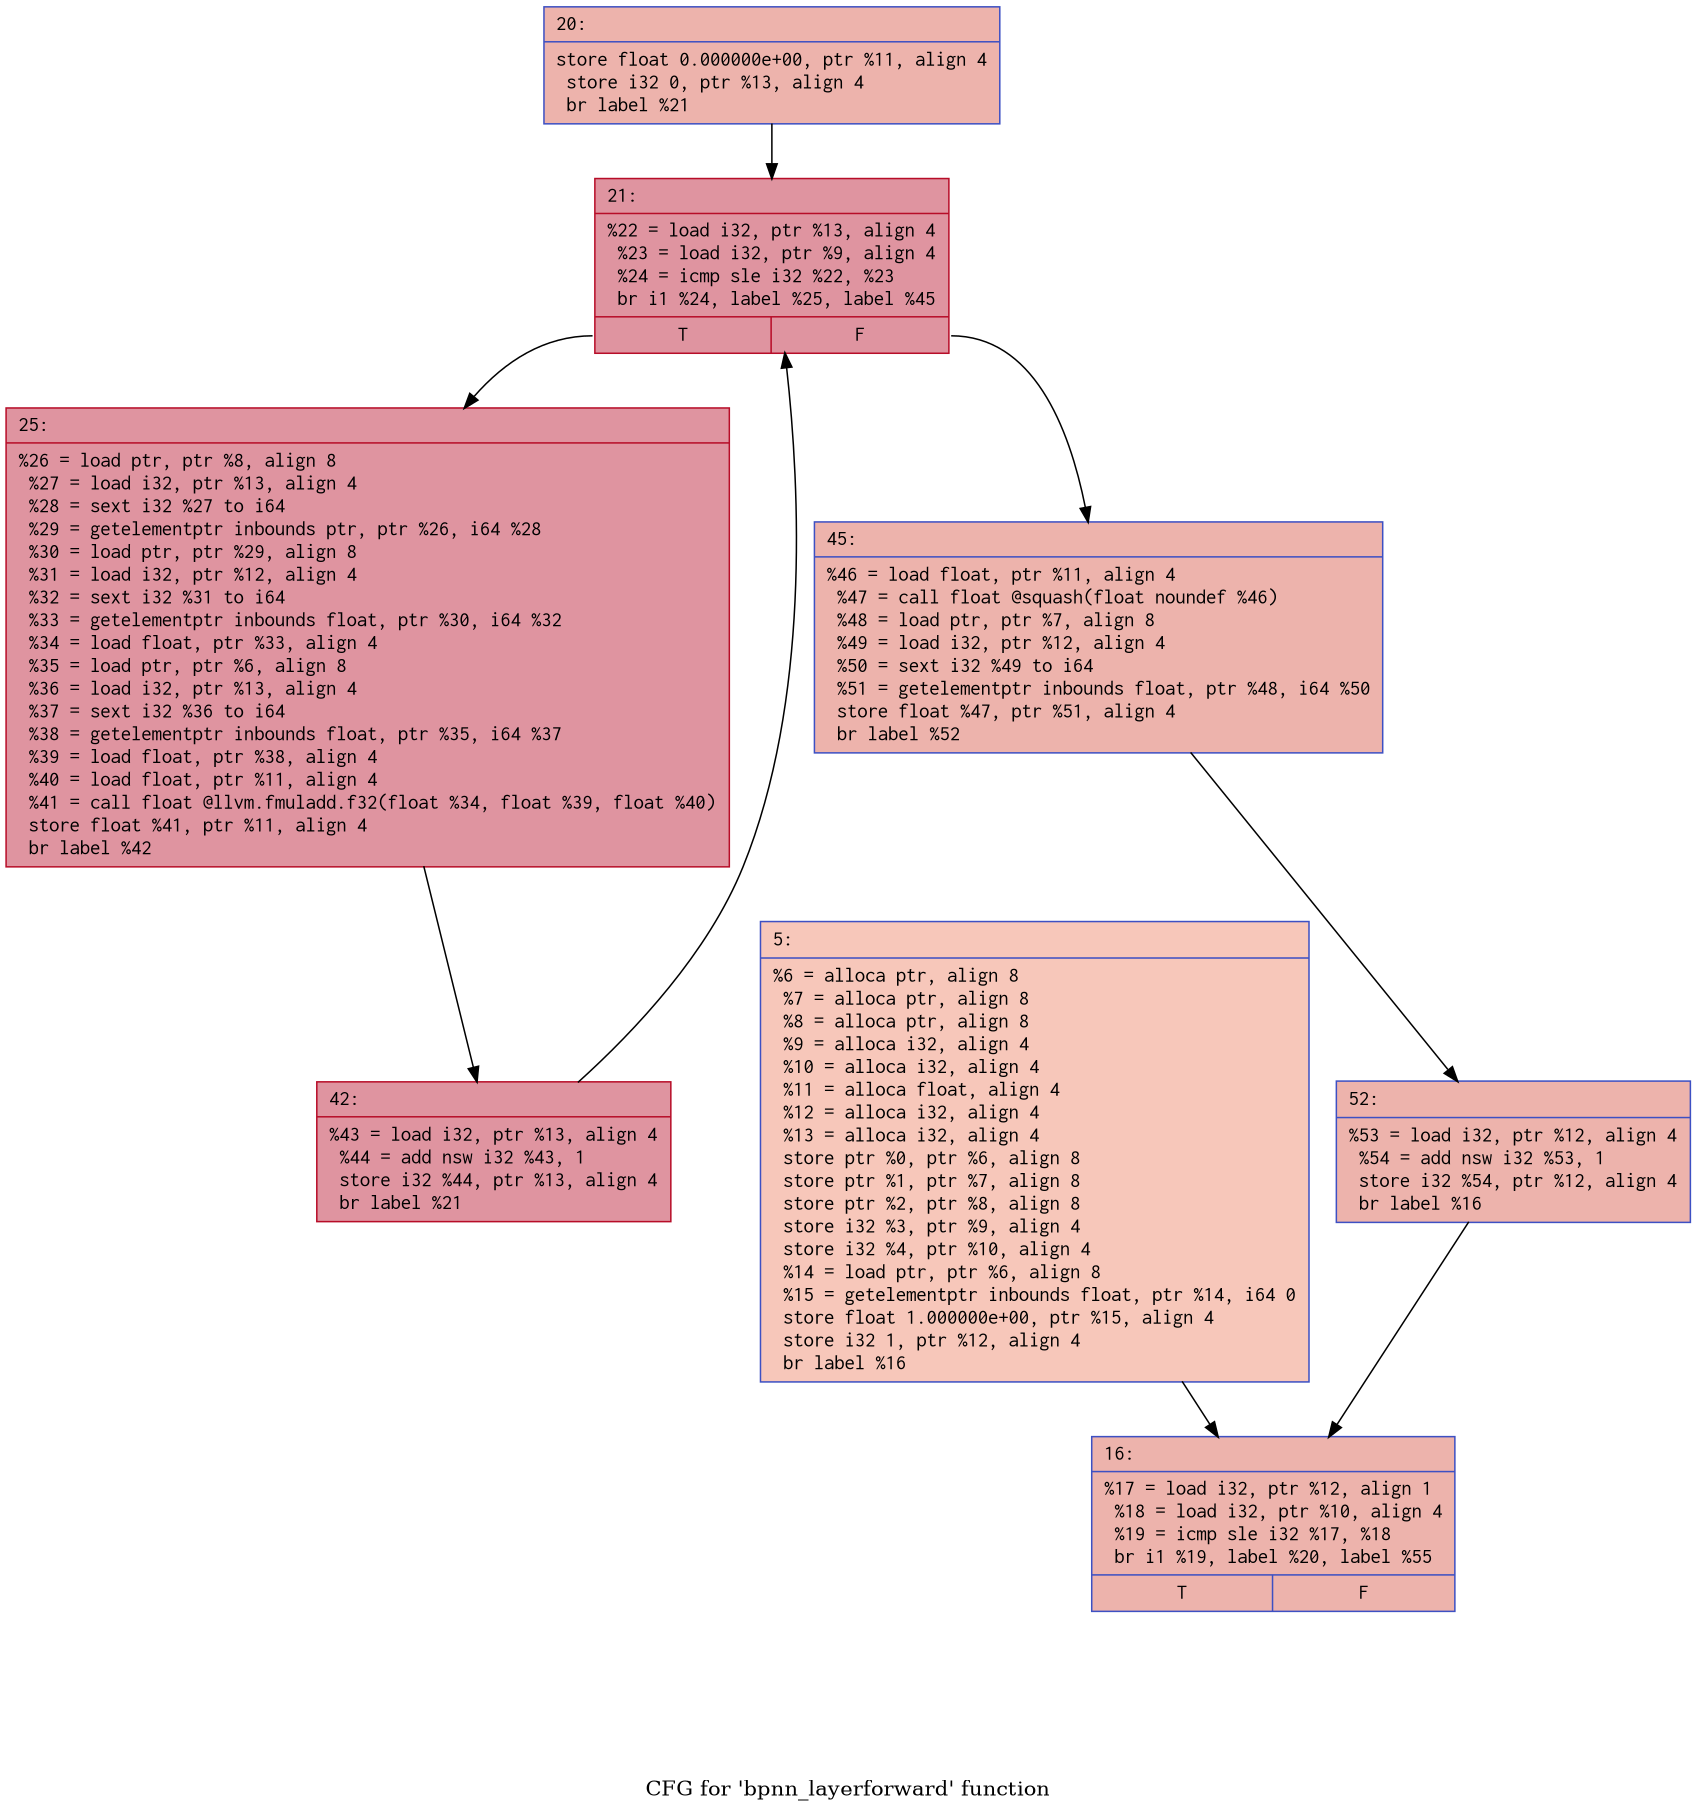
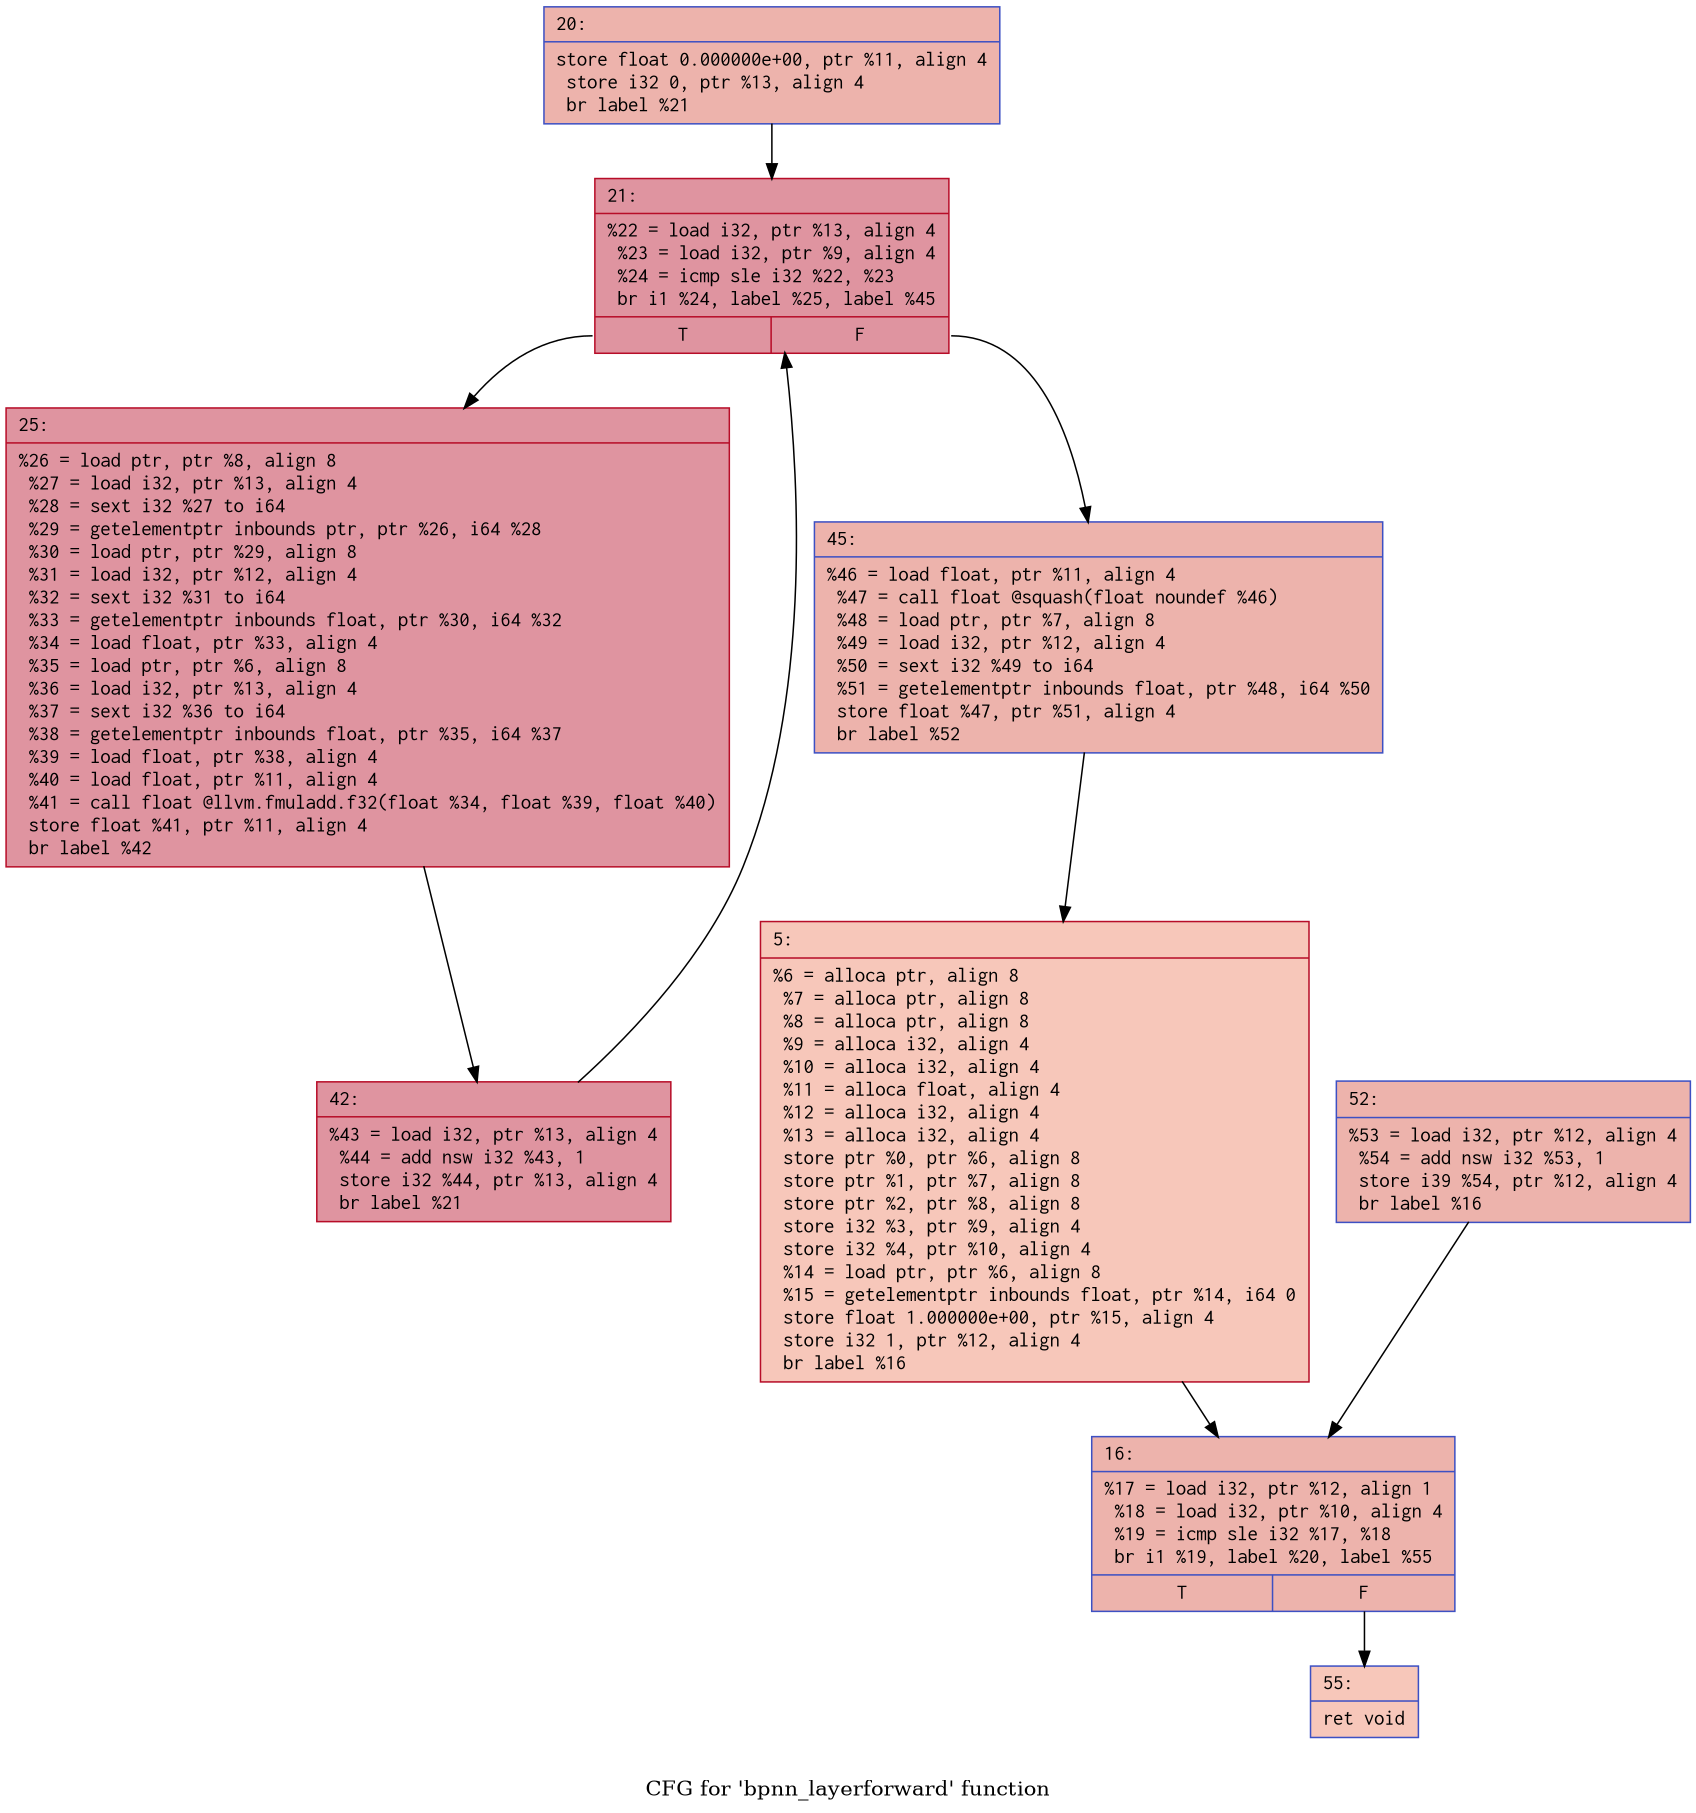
edge "45:" -> "52:": now "45:" -> "5:"
node "5:": color #3d50c3ff -> #b70d28ff
node "52:": text "store i32 %54, ptr %12, align 4" -> "store i39 %54, ptr %12, align 4"
node "55:": added
